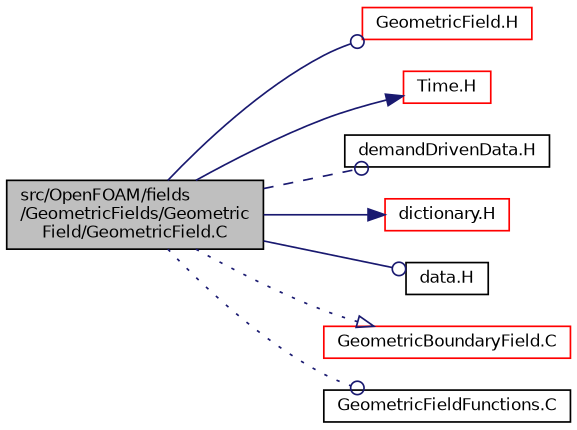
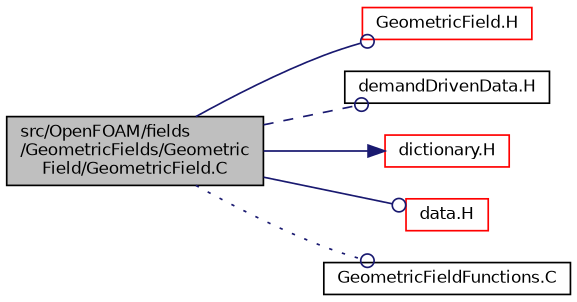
node "Time.H": removed
node "data.H": color black -> red
node "GeometricBoundaryField.C": removed
